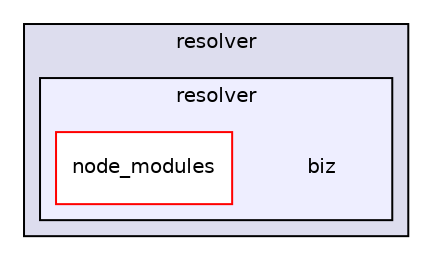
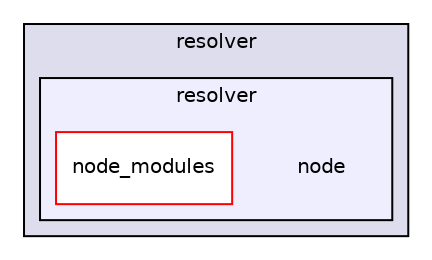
node "biz": label "biz" -> "node"
